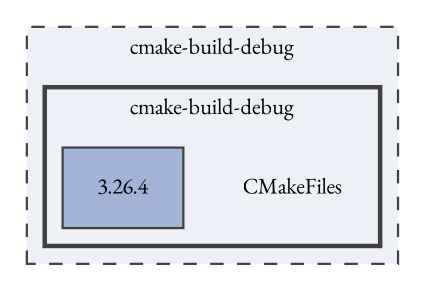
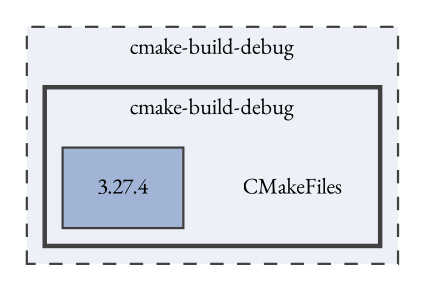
node "3.26.4": label "3.26.4" -> "3.27.4"
